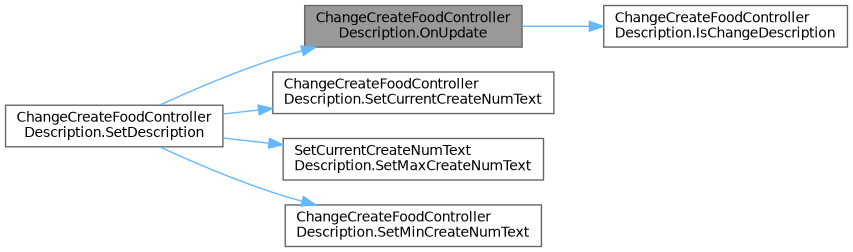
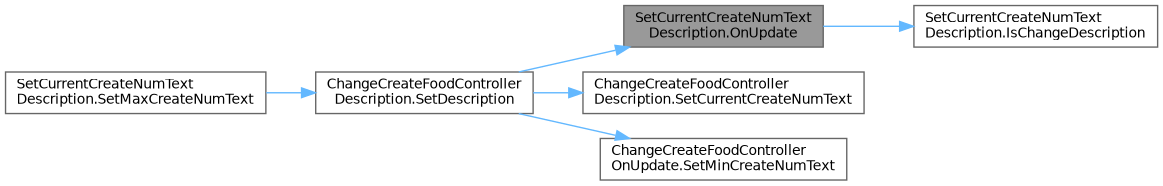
node "ChangeCreateFoodController Description.OnUpdate": label "ChangeCreateFoodController Description.OnUpdate" -> "SetCurrentCreateNumText Description.OnUpdate"
node "ChangeCreateFoodController Description.IsChangeDescription": label "ChangeCreateFoodController Description.IsChangeDescription" -> "SetCurrentCreateNumText Description.IsChangeDescription"
edge "ChangeCreateFoodController Description.SetDescription" -> "SetCurrentCreateNumText Description.SetMaxCreateNumText": reversed
node "ChangeCreateFoodController Description.SetMinCreateNumText": label "ChangeCreateFoodController Description.SetMinCreateNumText" -> "ChangeCreateFoodController OnUpdate.SetMinCreateNumText"
